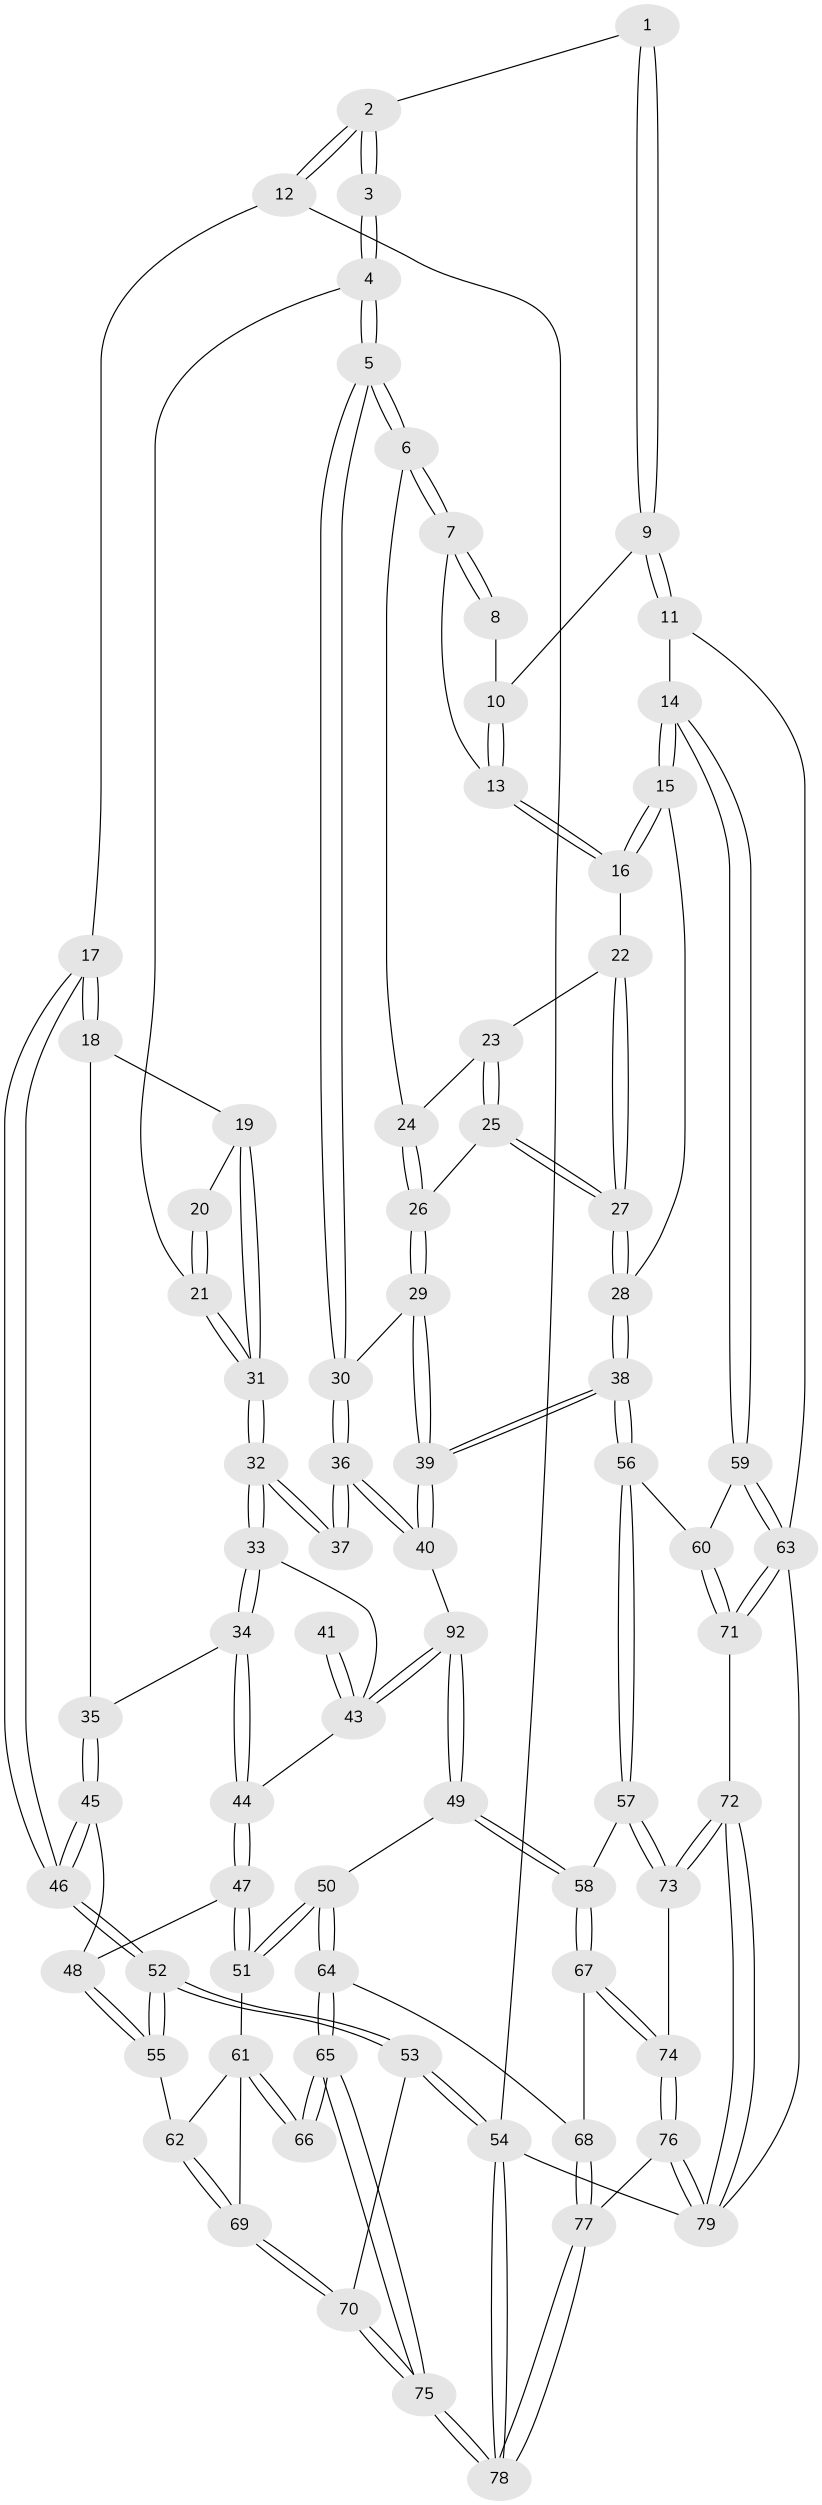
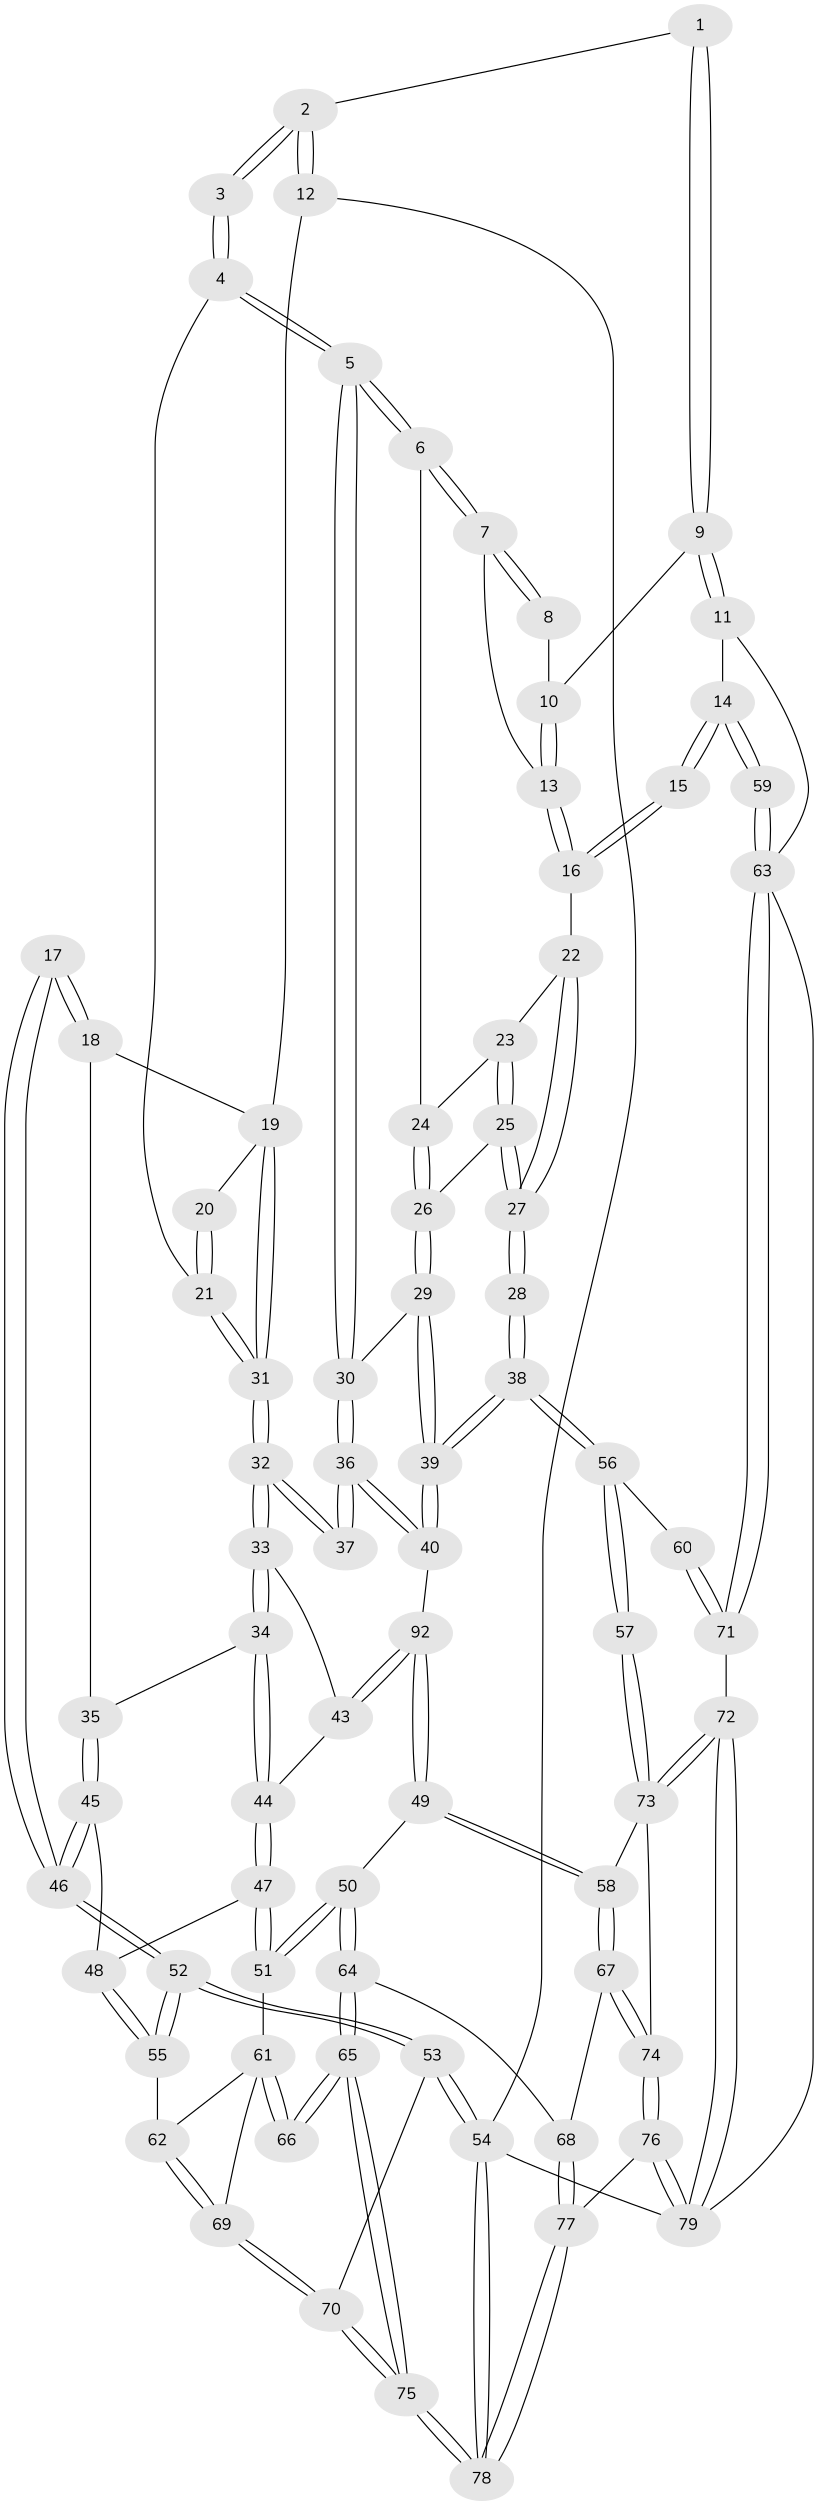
edge "12" -- "17": now "12" -- "19"
edge "15" -- "28": removed
edge "59" -- "60": removed
node "41": removed
edge "57" -- "58": now "73" -- "58"
